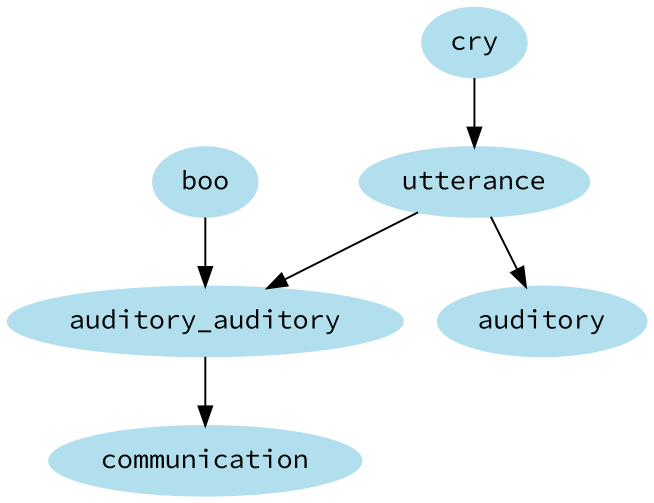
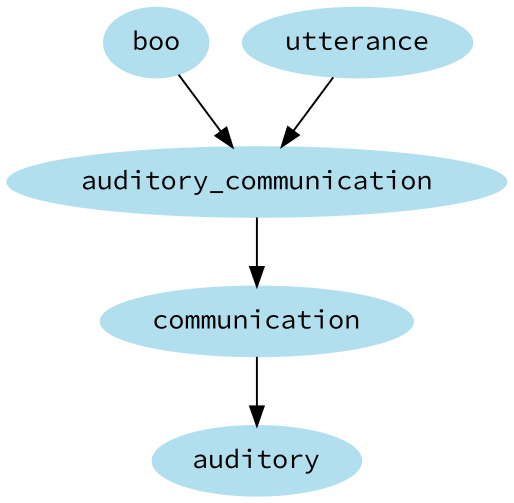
node "cry": removed
edge "utterance" -> "auditory": now "communication" -> "auditory"
node "auditory_auditory": label "auditory_auditory" -> "auditory_communication"
